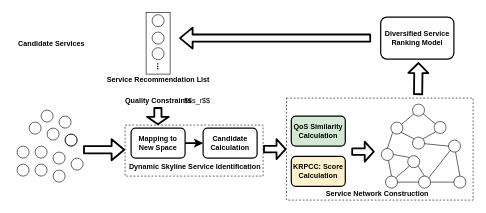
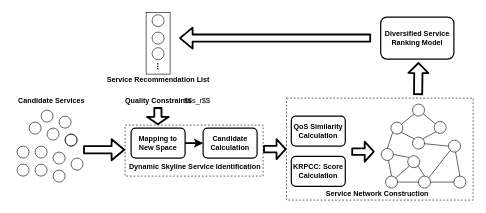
node "Candidate Services": moved (51, 44) -> (51, 101)
node "QoS Similarity Calculation": fillcolor #d5e8d4 -> #ffffff
node "KRPCC: Score Calculation": fillcolor #fff2cc -> #ffffff
